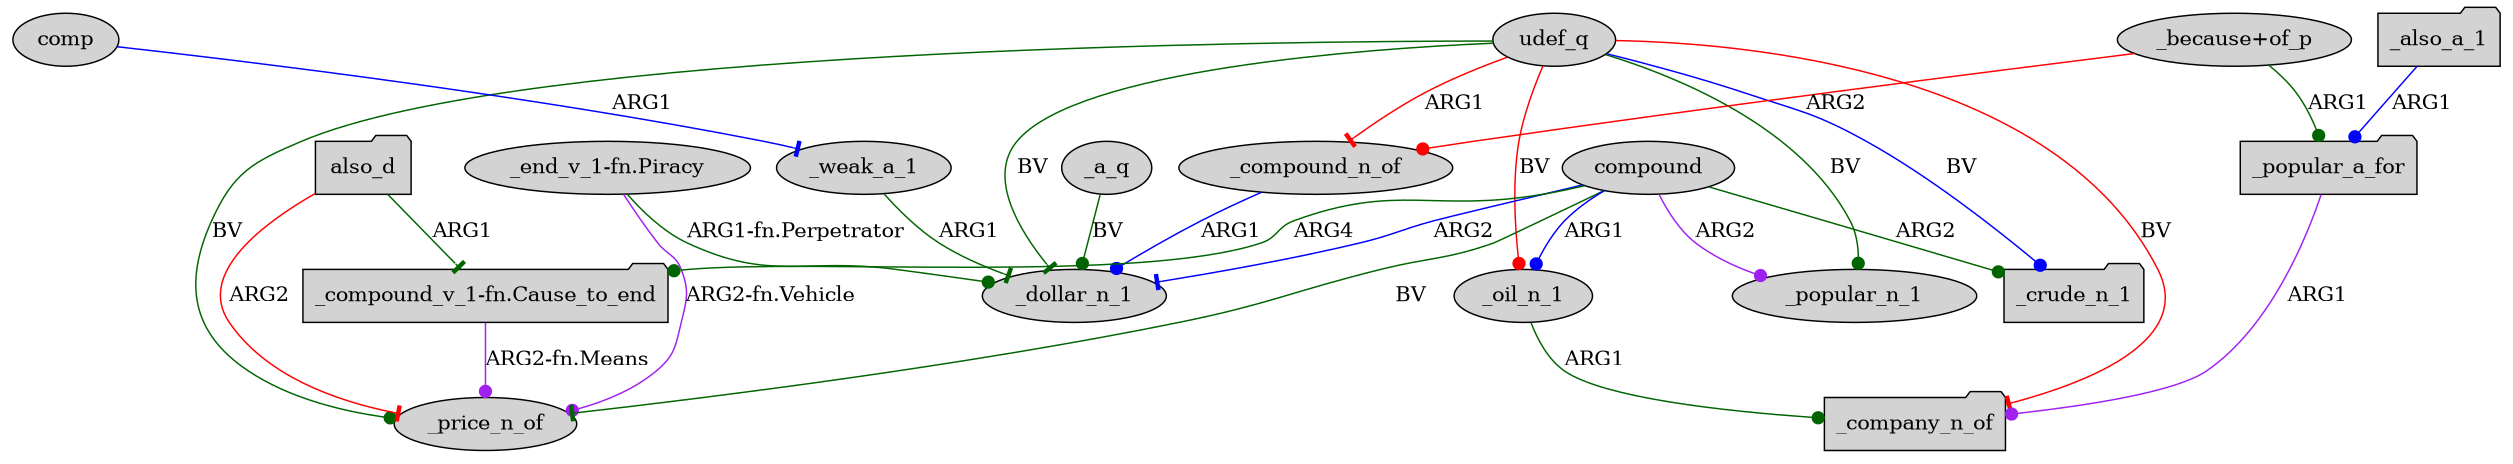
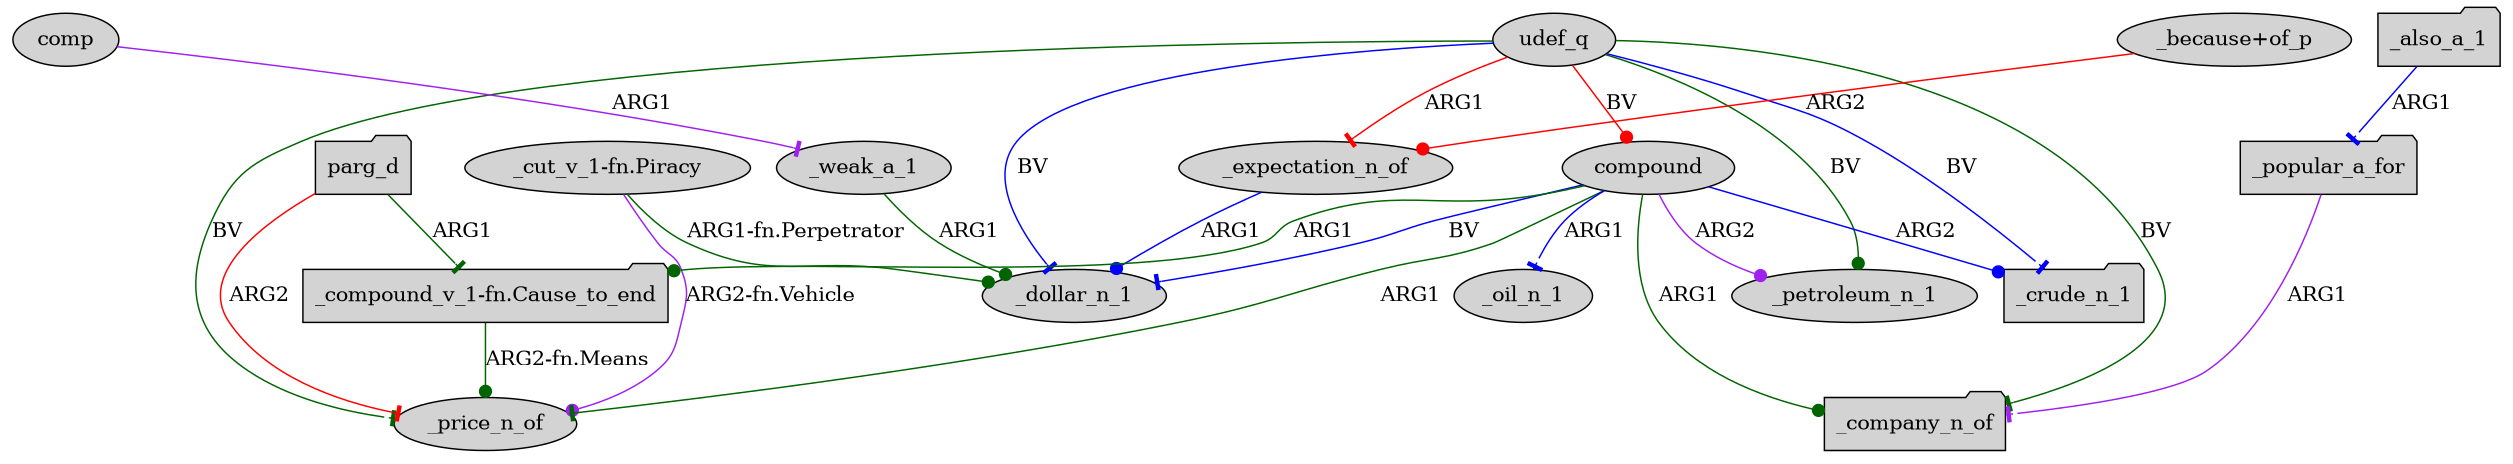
edge "udef_q" -> "_price_n_of": arrowhead dot -> tee
edge "udef_q" -> "_dollar_n_1": color darkgreen -> blue
edge "comp" -> "_weak_a_1": color blue -> purple
edge "_because+of_p" -> "_popular_a_for": removed, label "ARG1"
edge "_also_a_1" -> "_popular_a_for": arrowhead dot -> tee
edge "udef_q" -> "_crude_n_1": arrowhead dot -> tee
edge "udef_q" -> "_company_n_of": color red -> darkgreen
edge "udef_q" -> "_oil_n_1": now "udef_q" -> "compound"
node "also_d": label "also_d" -> "parg_d"
node "_end_v_1-fn.Piracy": label "_end_v_1-fn.Piracy" -> "_cut_v_1-fn.Piracy"
node "_a_q": removed
node "_compound_n_of": label "_compound_n_of" -> "_expectation_n_of"
edge "compound" -> "_oil_n_1": arrowhead dot -> tee
edge "compound" -> "_crude_n_1": color darkgreen -> blue
edge "compound" -> "_compound_v_1-fn.Cause_to_end": label "ARG4" -> "ARG1"
edge "compound" -> "_dollar_n_1": label "ARG2" -> "BV"
edge "_weak_a_1" -> "_dollar_n_1": arrowhead tee -> dot
edge "compound" -> "_price_n_of": label "BV" -> "ARG1"
node "_popular_n_1": label "_popular_n_1" -> "_petroleum_n_1"
edge "_compound_v_1-fn.Cause_to_end" -> "_price_n_of": color purple -> darkgreen
edge "_popular_a_for" -> "_company_n_of": arrowhead dot -> tee
edge "_oil_n_1" -> "_company_n_of": now "compound" -> "_company_n_of"
